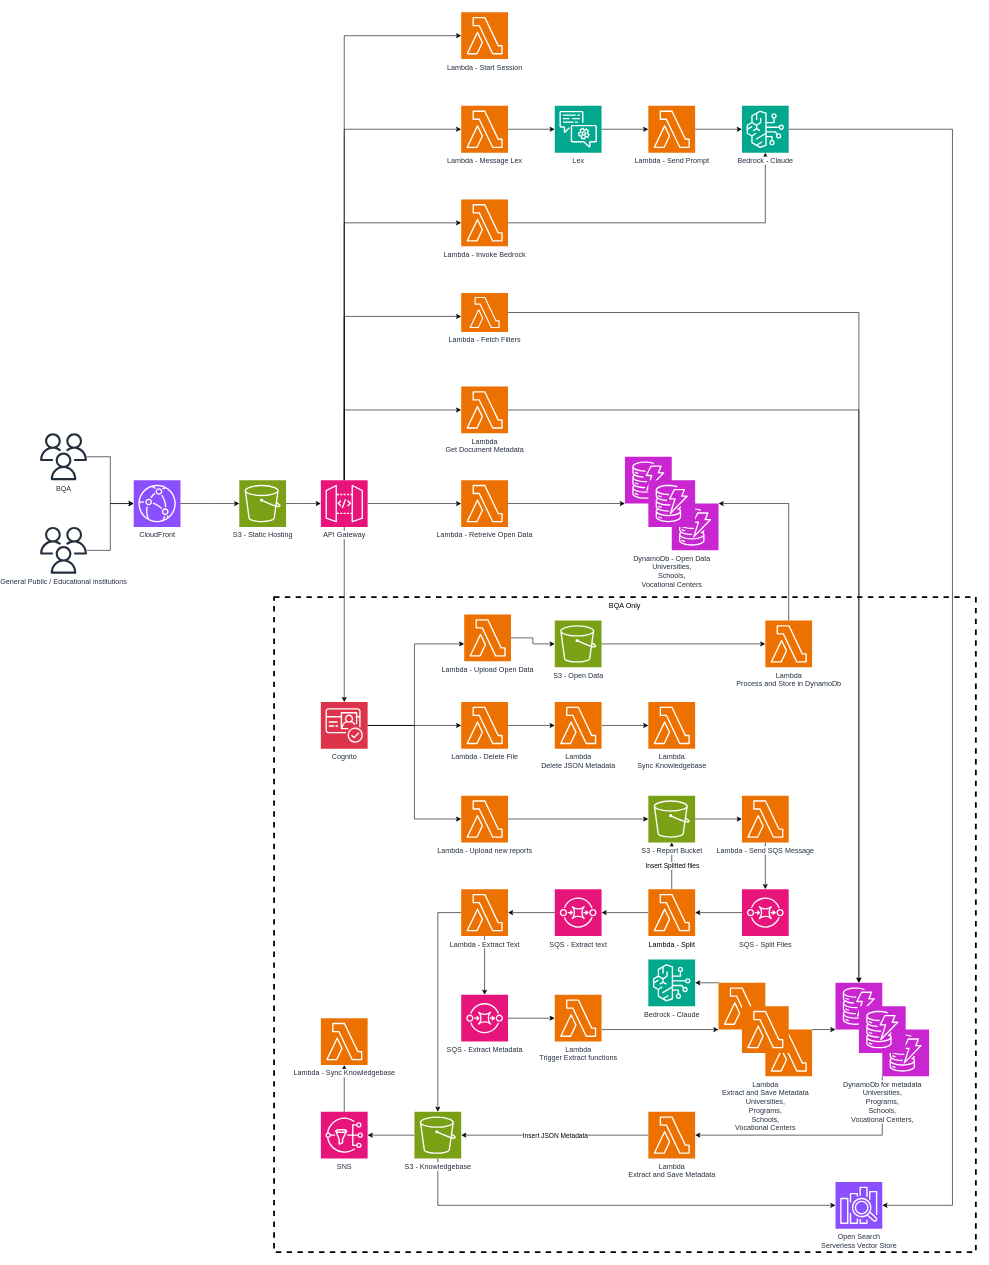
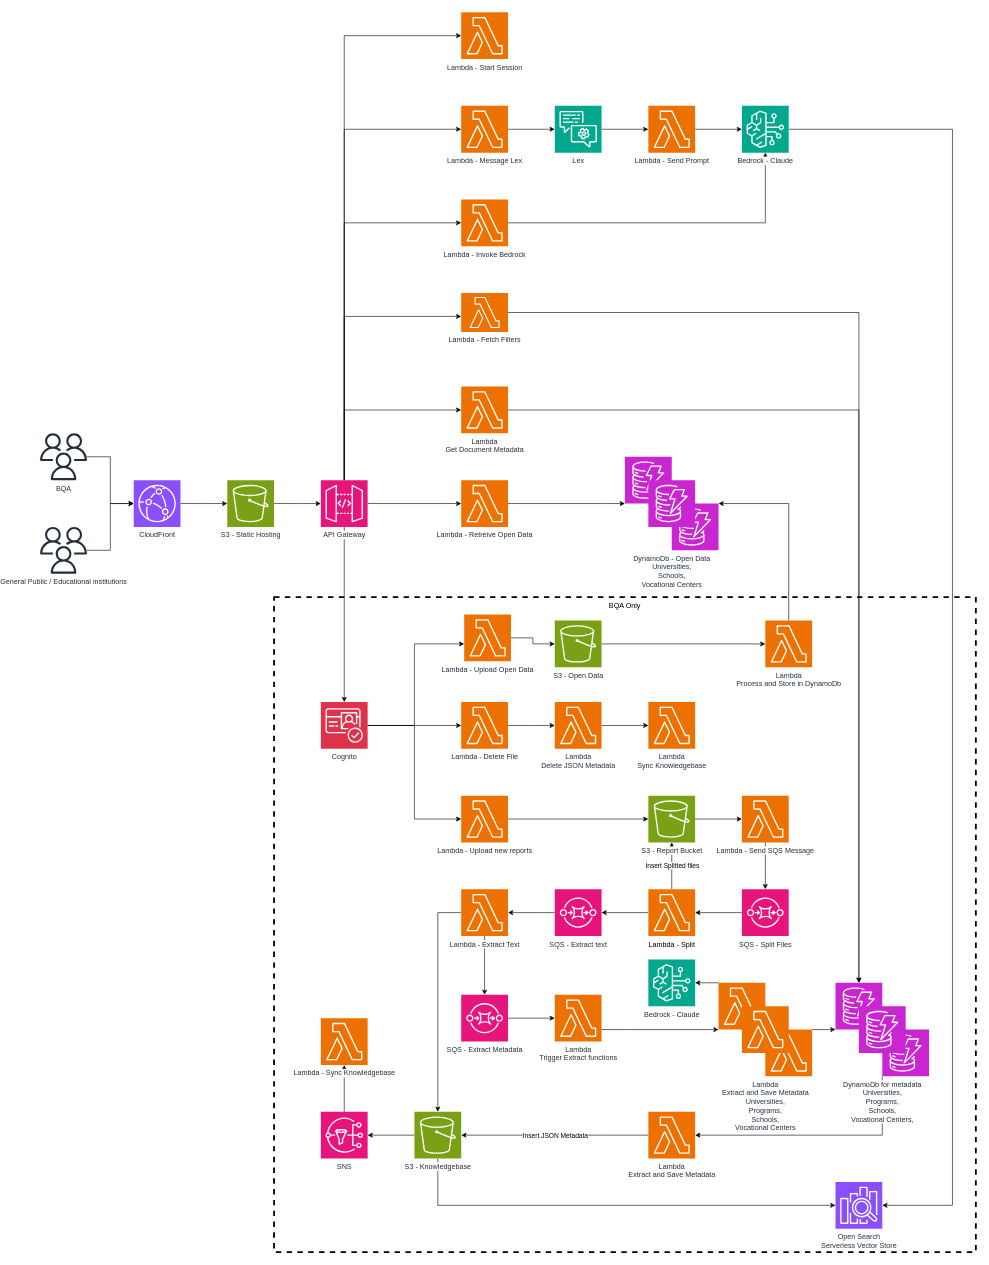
node "S3 - Static Hosting": moved (263, 504) -> (251, 504)
